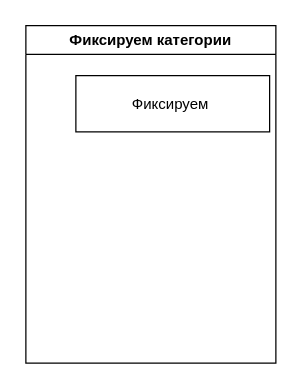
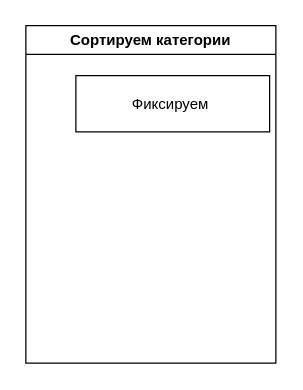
node "Фиксируем категории": label "Фиксируем категории" -> "Сортируем категории"
